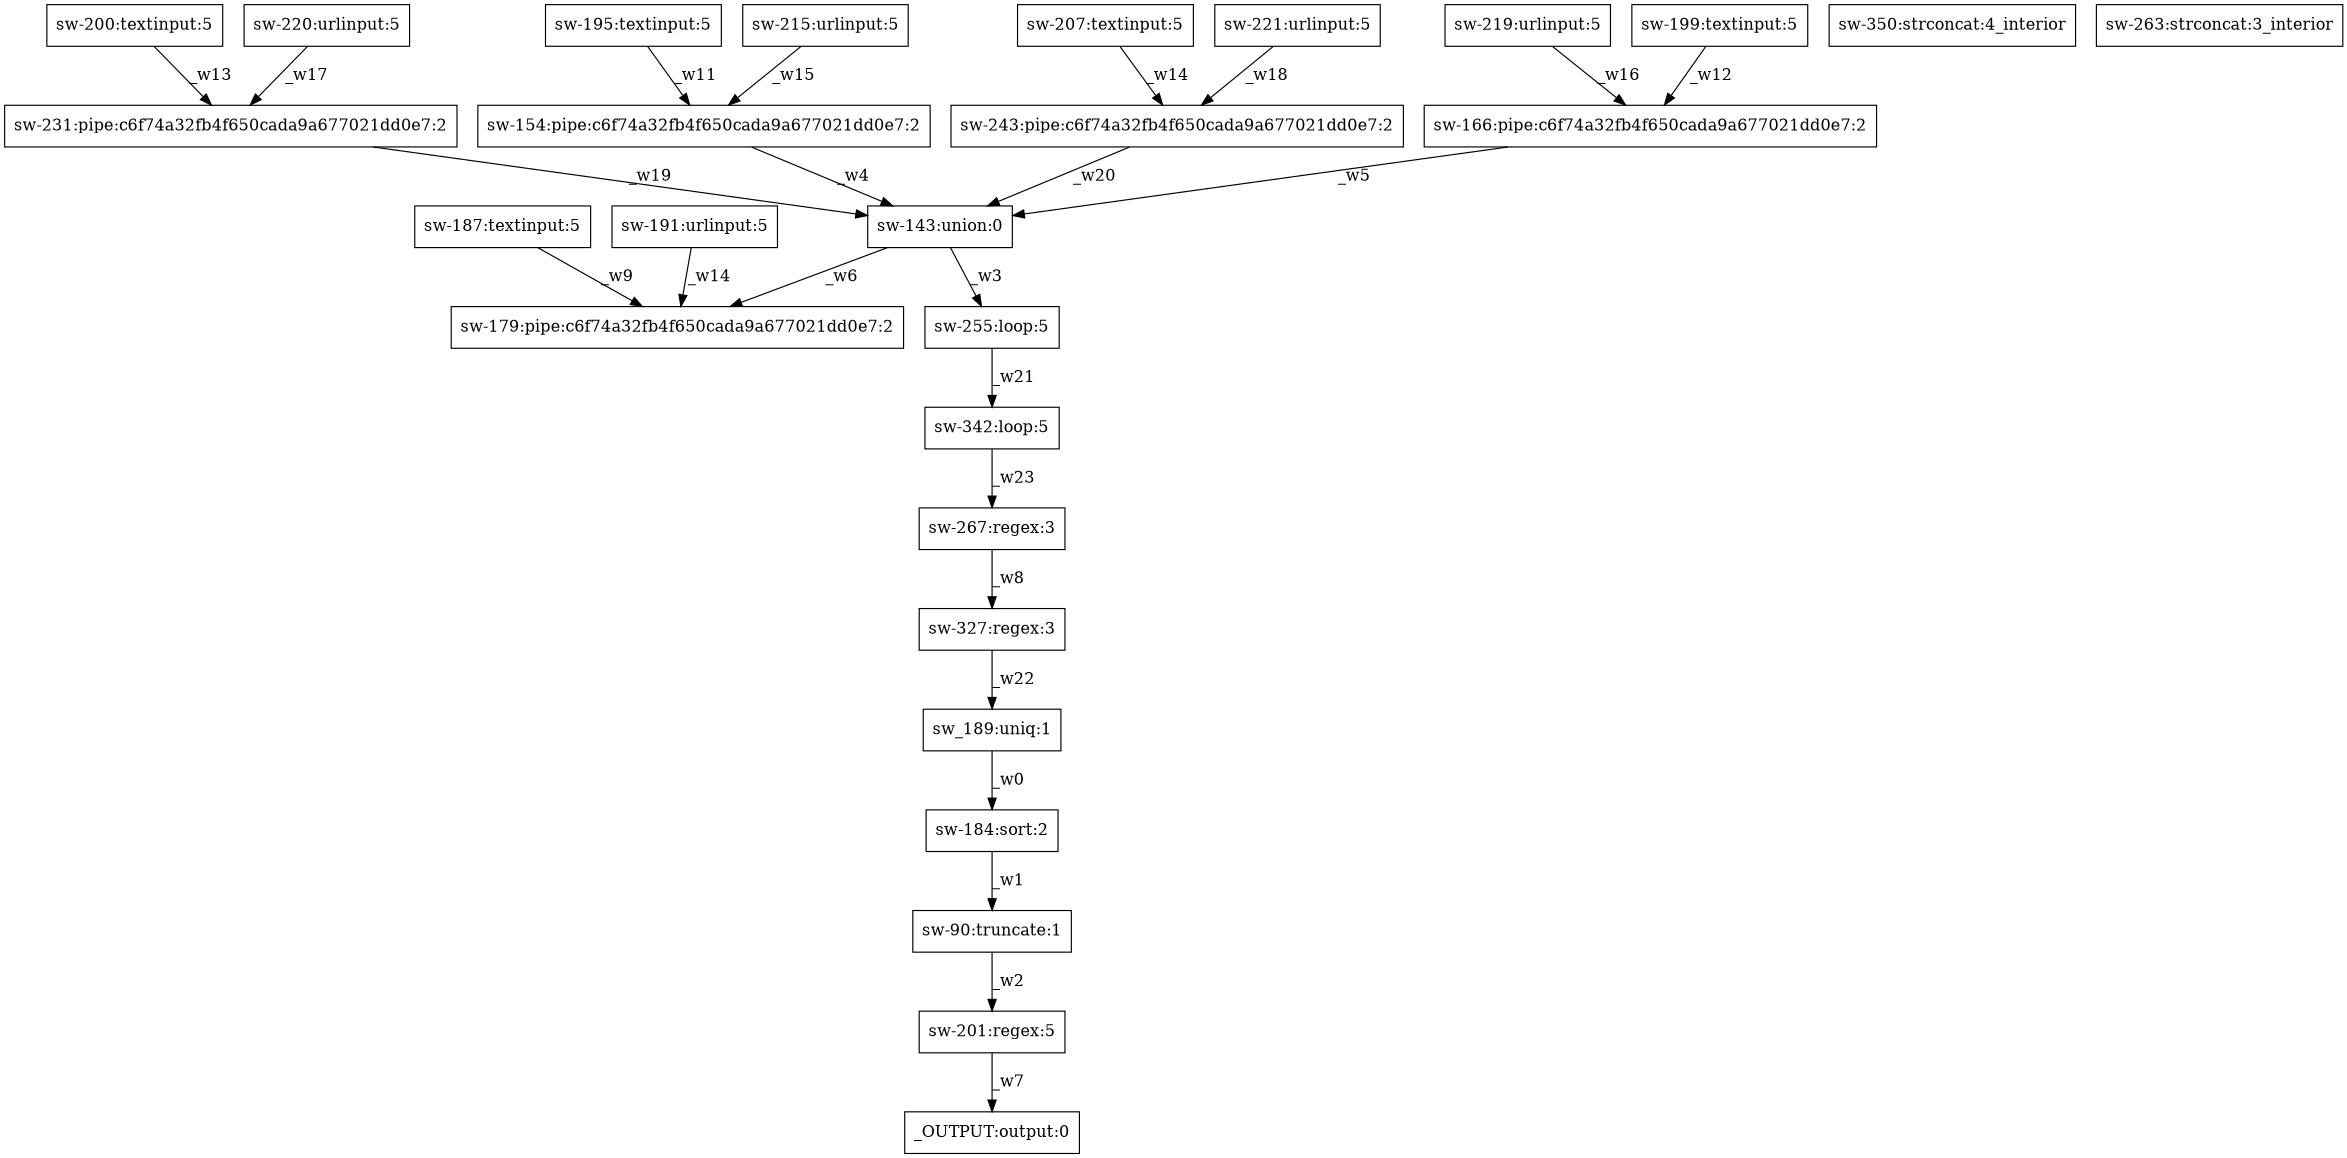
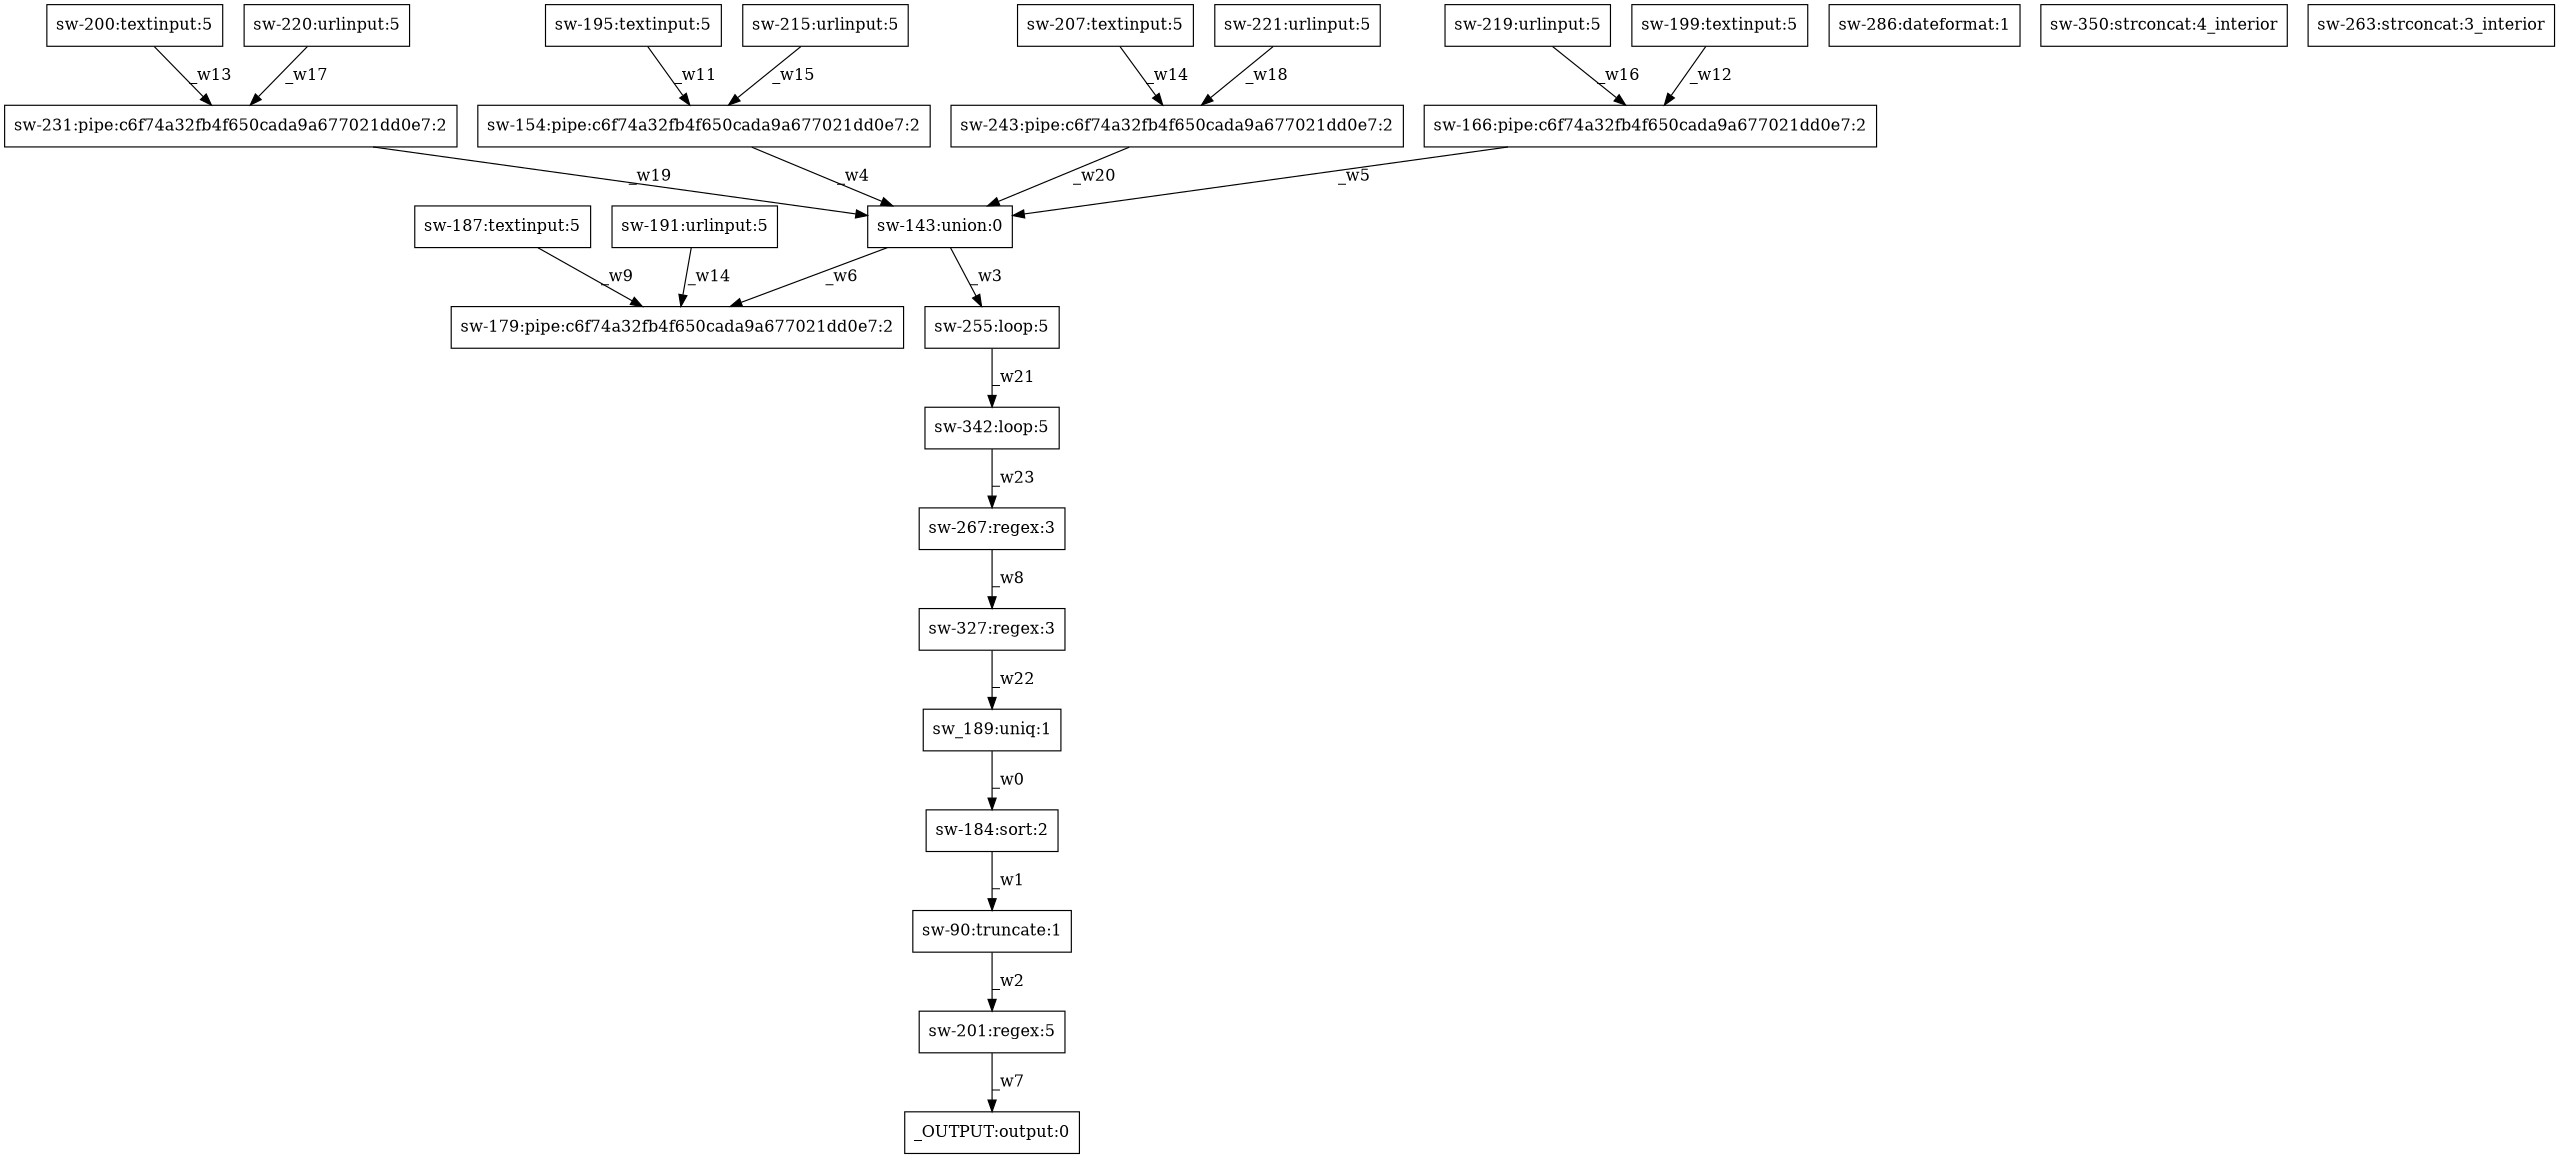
node "sw-286:dateformat:1": added
